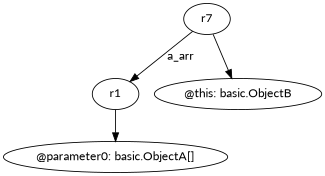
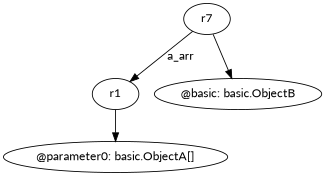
node "@this: basic.ObjectB": label "@this: basic.ObjectB" -> "@basic: basic.ObjectB"
